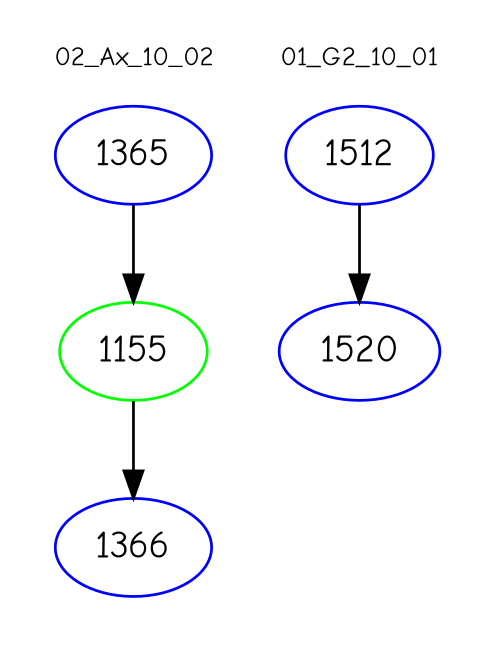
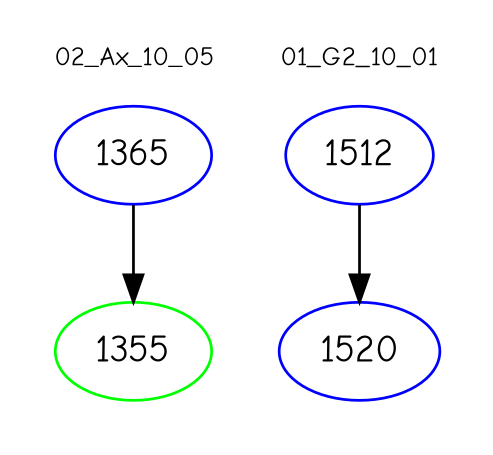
cluster "02_Ax_10_02": label "02_Ax_10_02" -> "02_Ax_10_05"
node "1155": label "1155" -> "1355"
node "1366": removed
